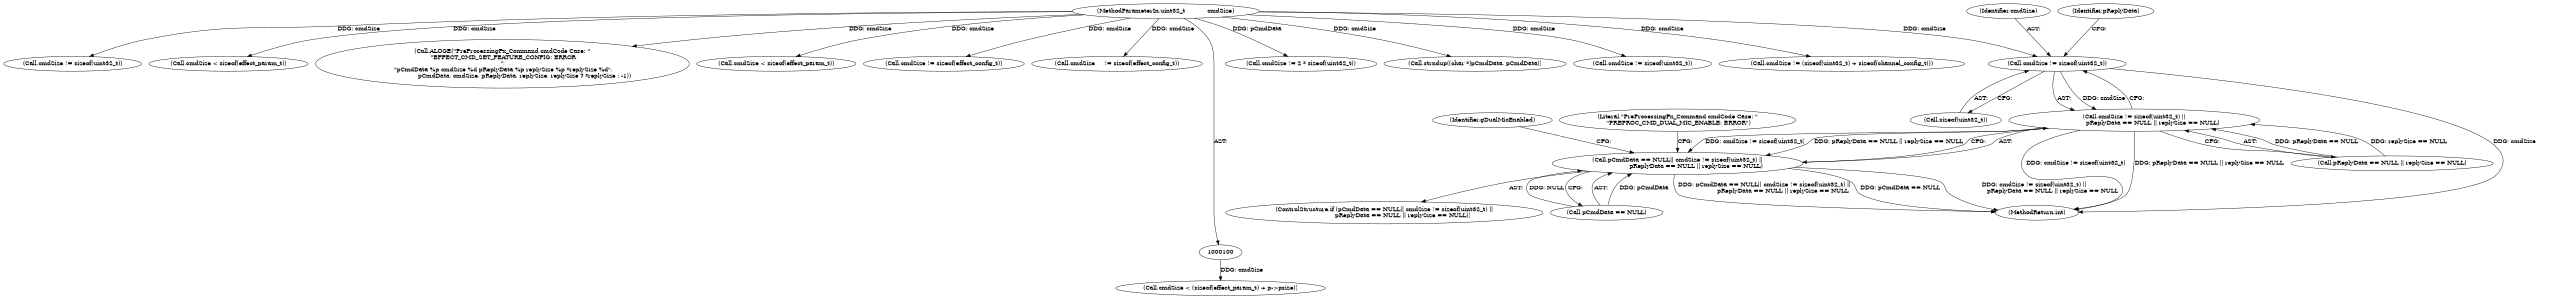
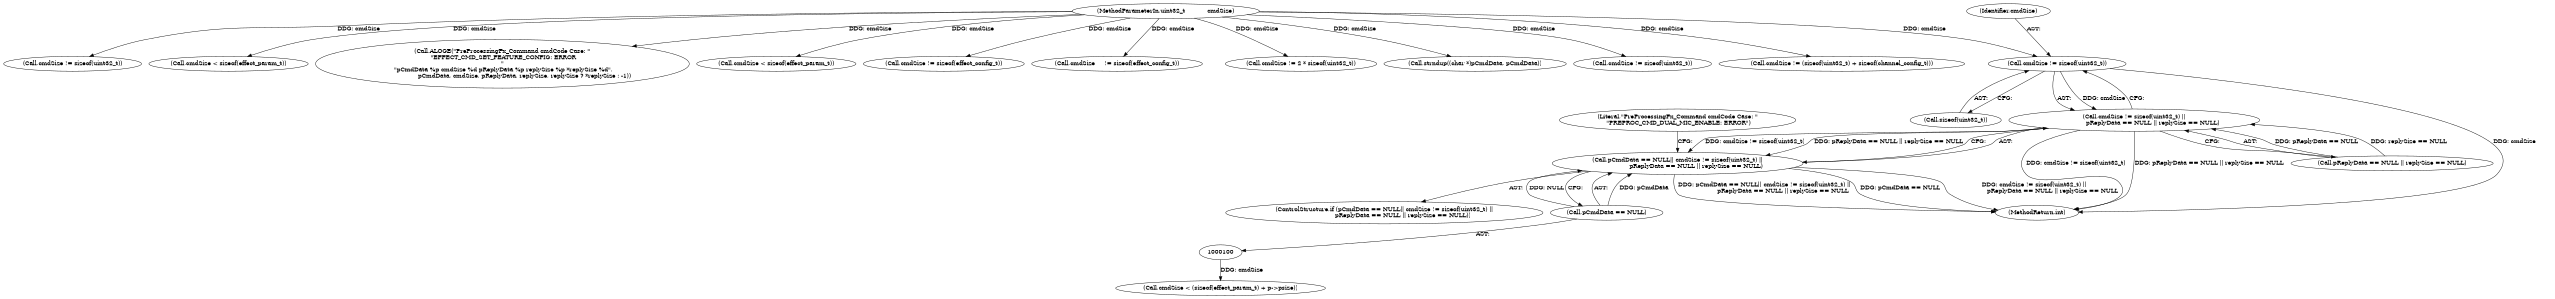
node "(Identifier,pReplyData)": removed
edge "(MethodParameterIn,uint32_t            cmdSize)" -> "(Call,cmdSize != 2 * sizeof(uint32_t))": label "DDG: pCmdData" -> "DDG: cmdSize"
node "(Identifier,gDualMicEnabled)": removed
edge "(MethodParameterIn,uint32_t            cmdSize)" -> "1000100": now "(Call,pCmdData == NULL)" -> "1000100"
